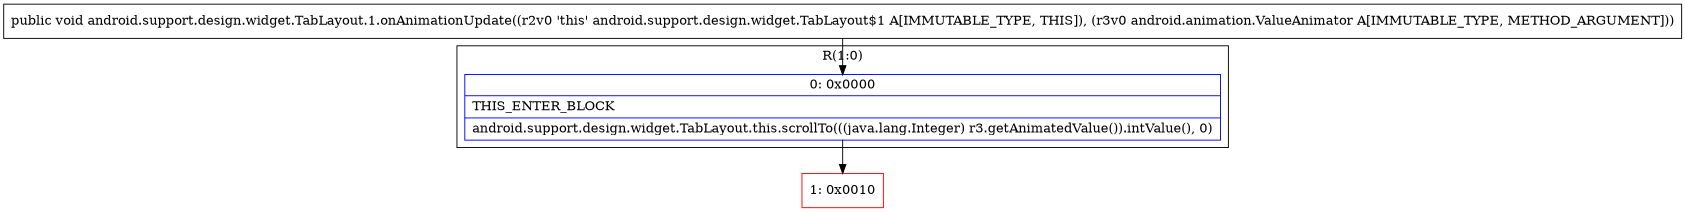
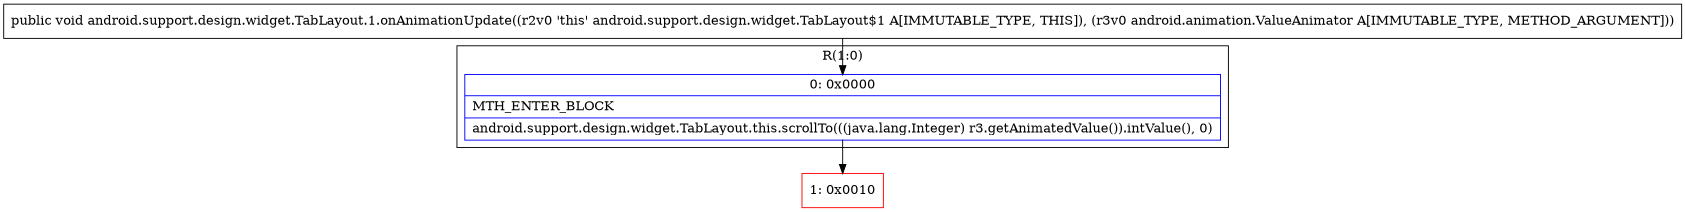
node "0: 0x0000": text "THIS_ENTER_BLOCK" -> "MTH_ENTER_BLOCK"
